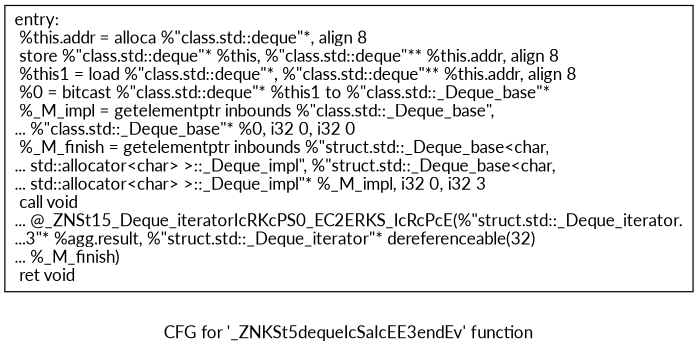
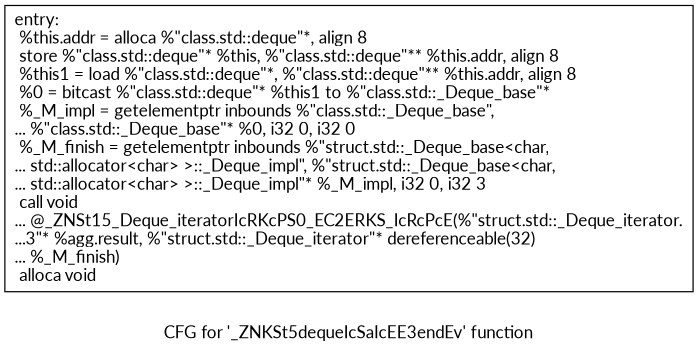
node "entry:": text "ret void" -> "alloca void"
